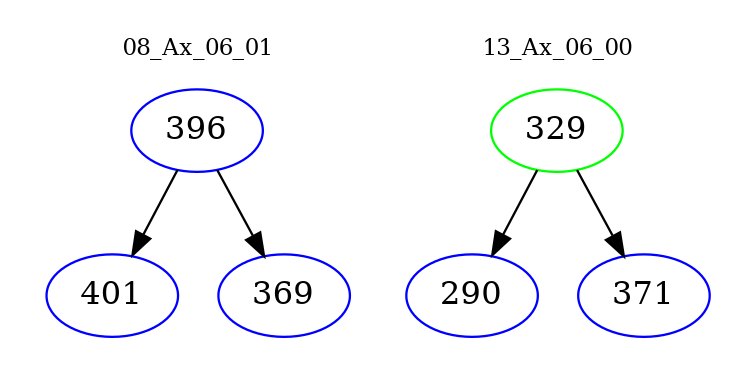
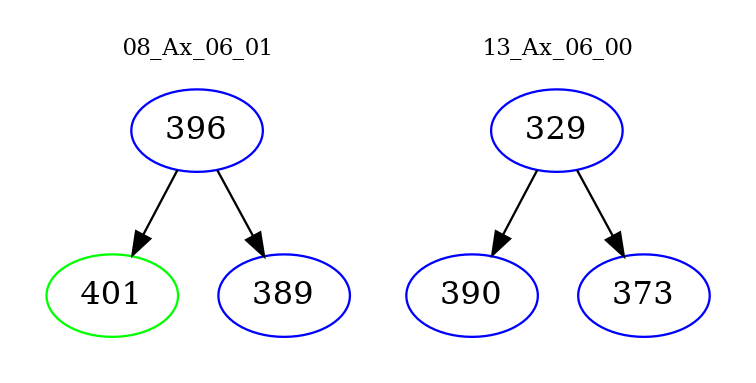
node "329": color green -> blue
node "401": color blue -> green
node "369": label "369" -> "389"
node "290": label "290" -> "390"
node "371": label "371" -> "373"
